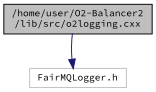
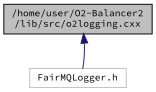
edge "/home/user/O2-Balancer2 /lib/src/o2logging.cxx" -> "FairMQLogger.h": reversed
